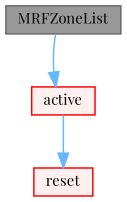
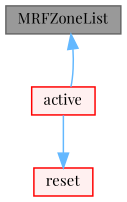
edge "MRFZoneList" -> "active": reversed
